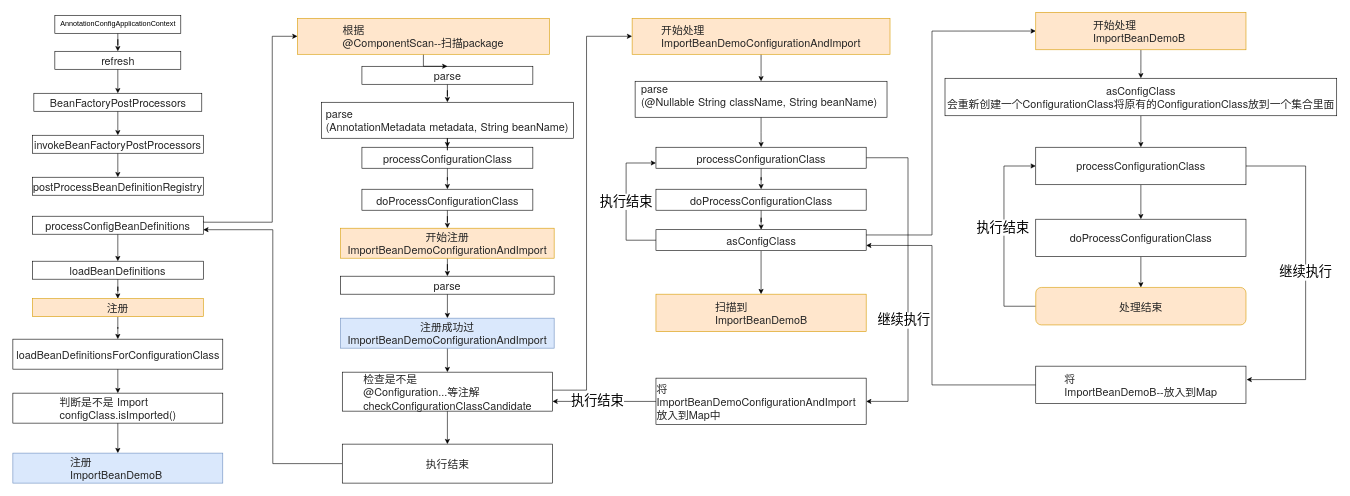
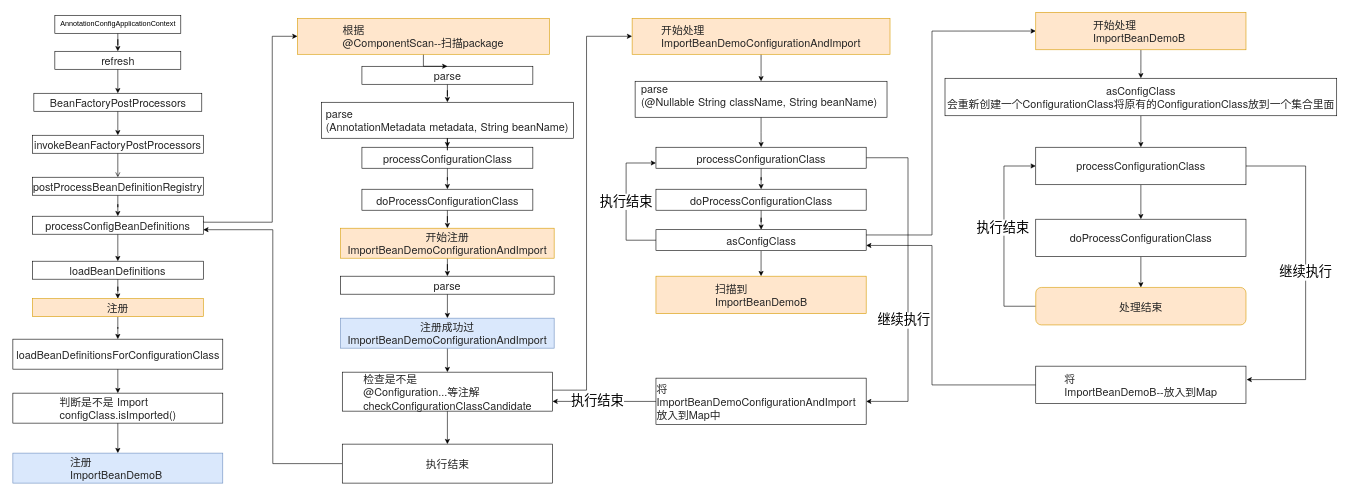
edge "invokeBeanFactoryPostProcessors" -> "postProcessBeanDefinitionRegistry": arrowhead classic -> open
edge "postProcessBeanDefinitionRegistry" -> "processConfigBeanDefinitions": added
node "扫描到 ImportBeanDemoB": moved (761, 313) -> (761, 295)
